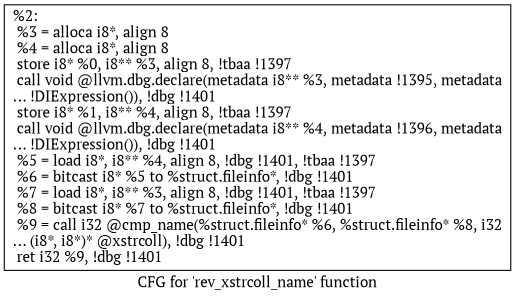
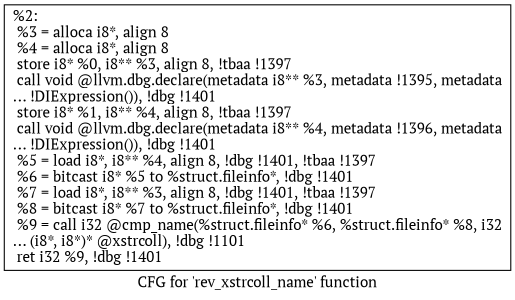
node "%2:": text "... (i8*, i8*)* @xstrcoll), !dbg !1401" -> "... (i8*, i8*)* @xstrcoll), !dbg !1101"
